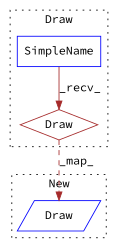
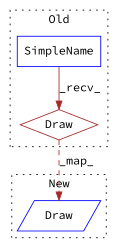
cluster "Draw": label "Draw" -> "Old"
